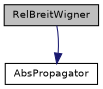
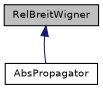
edge "RelBreitWigner" -> "AbsPropagator": reversed
